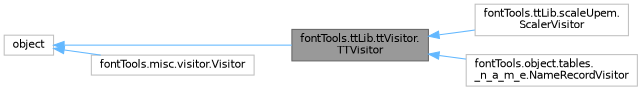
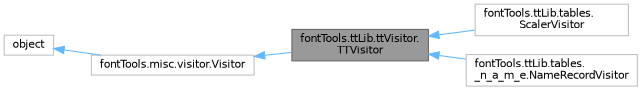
node "fontTools.ttLib.scaleUpem. ScalerVisitor": label "fontTools.ttLib.scaleUpem. ScalerVisitor" -> "fontTools.ttLib.tables. ScalerVisitor"
edge "fontTools.ttLib.ttVisitor. TTVisitor" -> "object": now "fontTools.ttLib.ttVisitor. TTVisitor" -> "fontTools.misc.visitor.Visitor"
node "fontTools.object.tables. _n_a_m_e.NameRecordVisitor": label "fontTools.object.tables. _n_a_m_e.NameRecordVisitor" -> "fontTools.ttLib.tables. _n_a_m_e.NameRecordVisitor"
